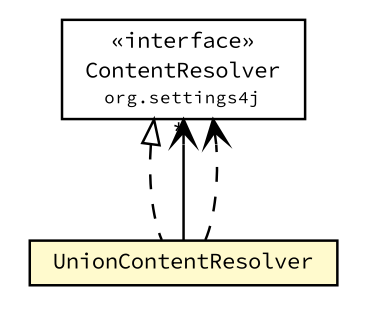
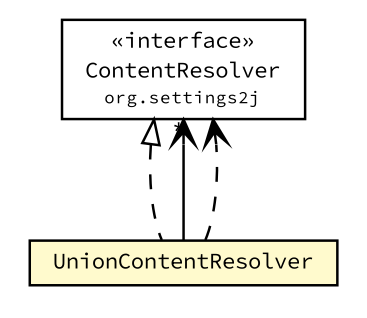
node "ContentResolver": text "org.settings4j" -> "org.settings2j"
